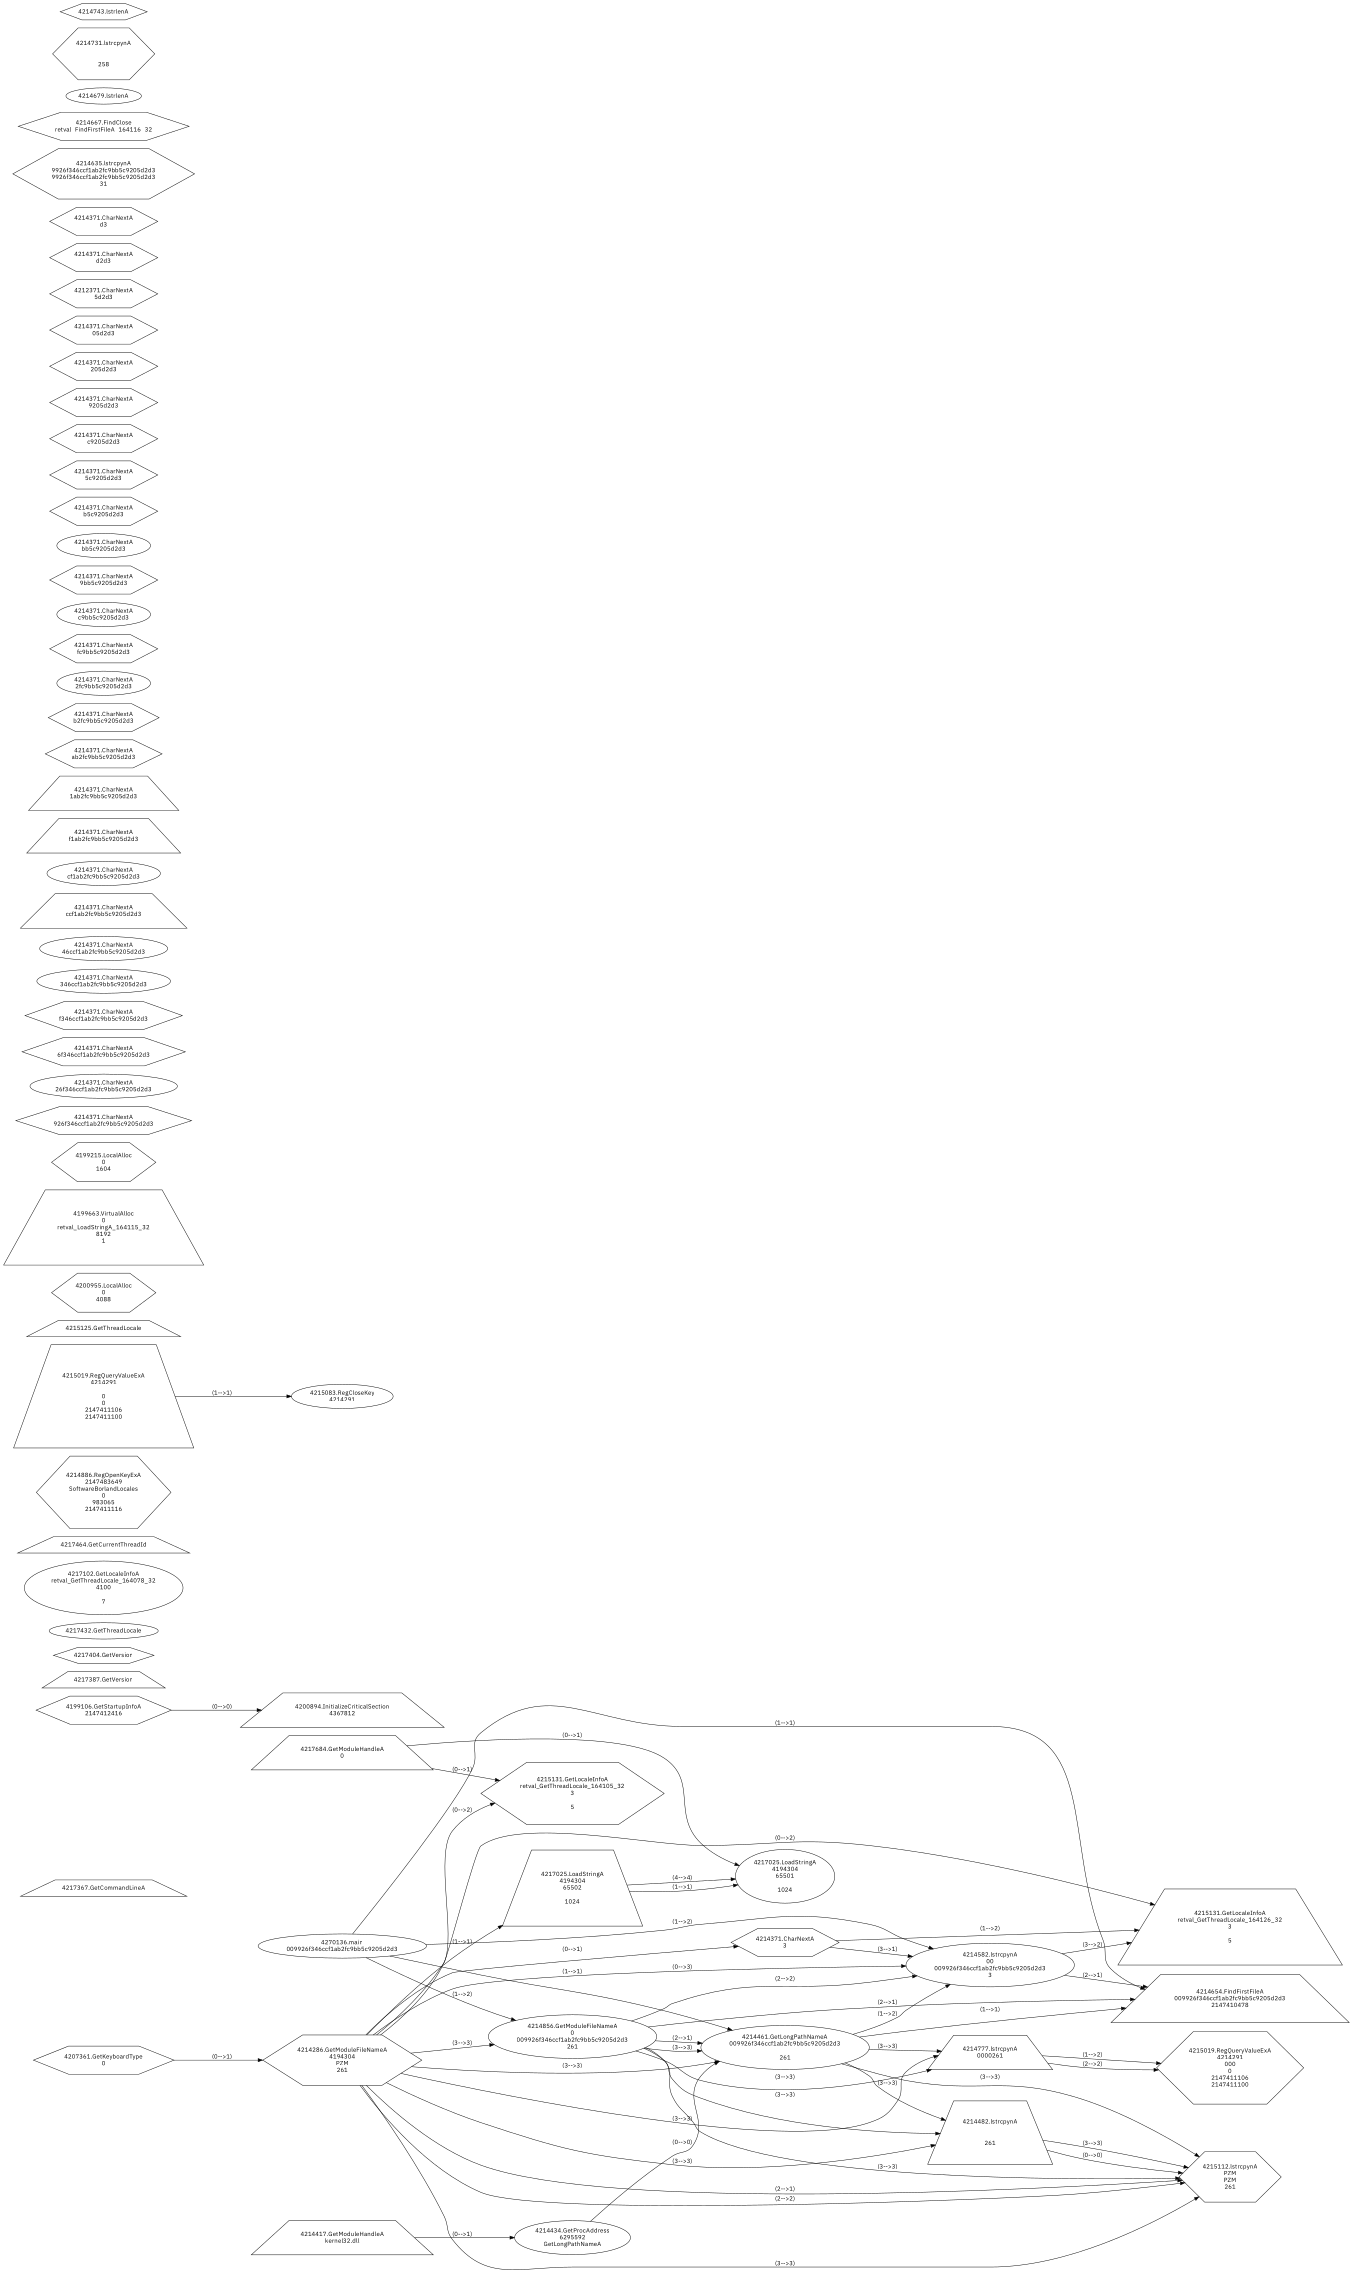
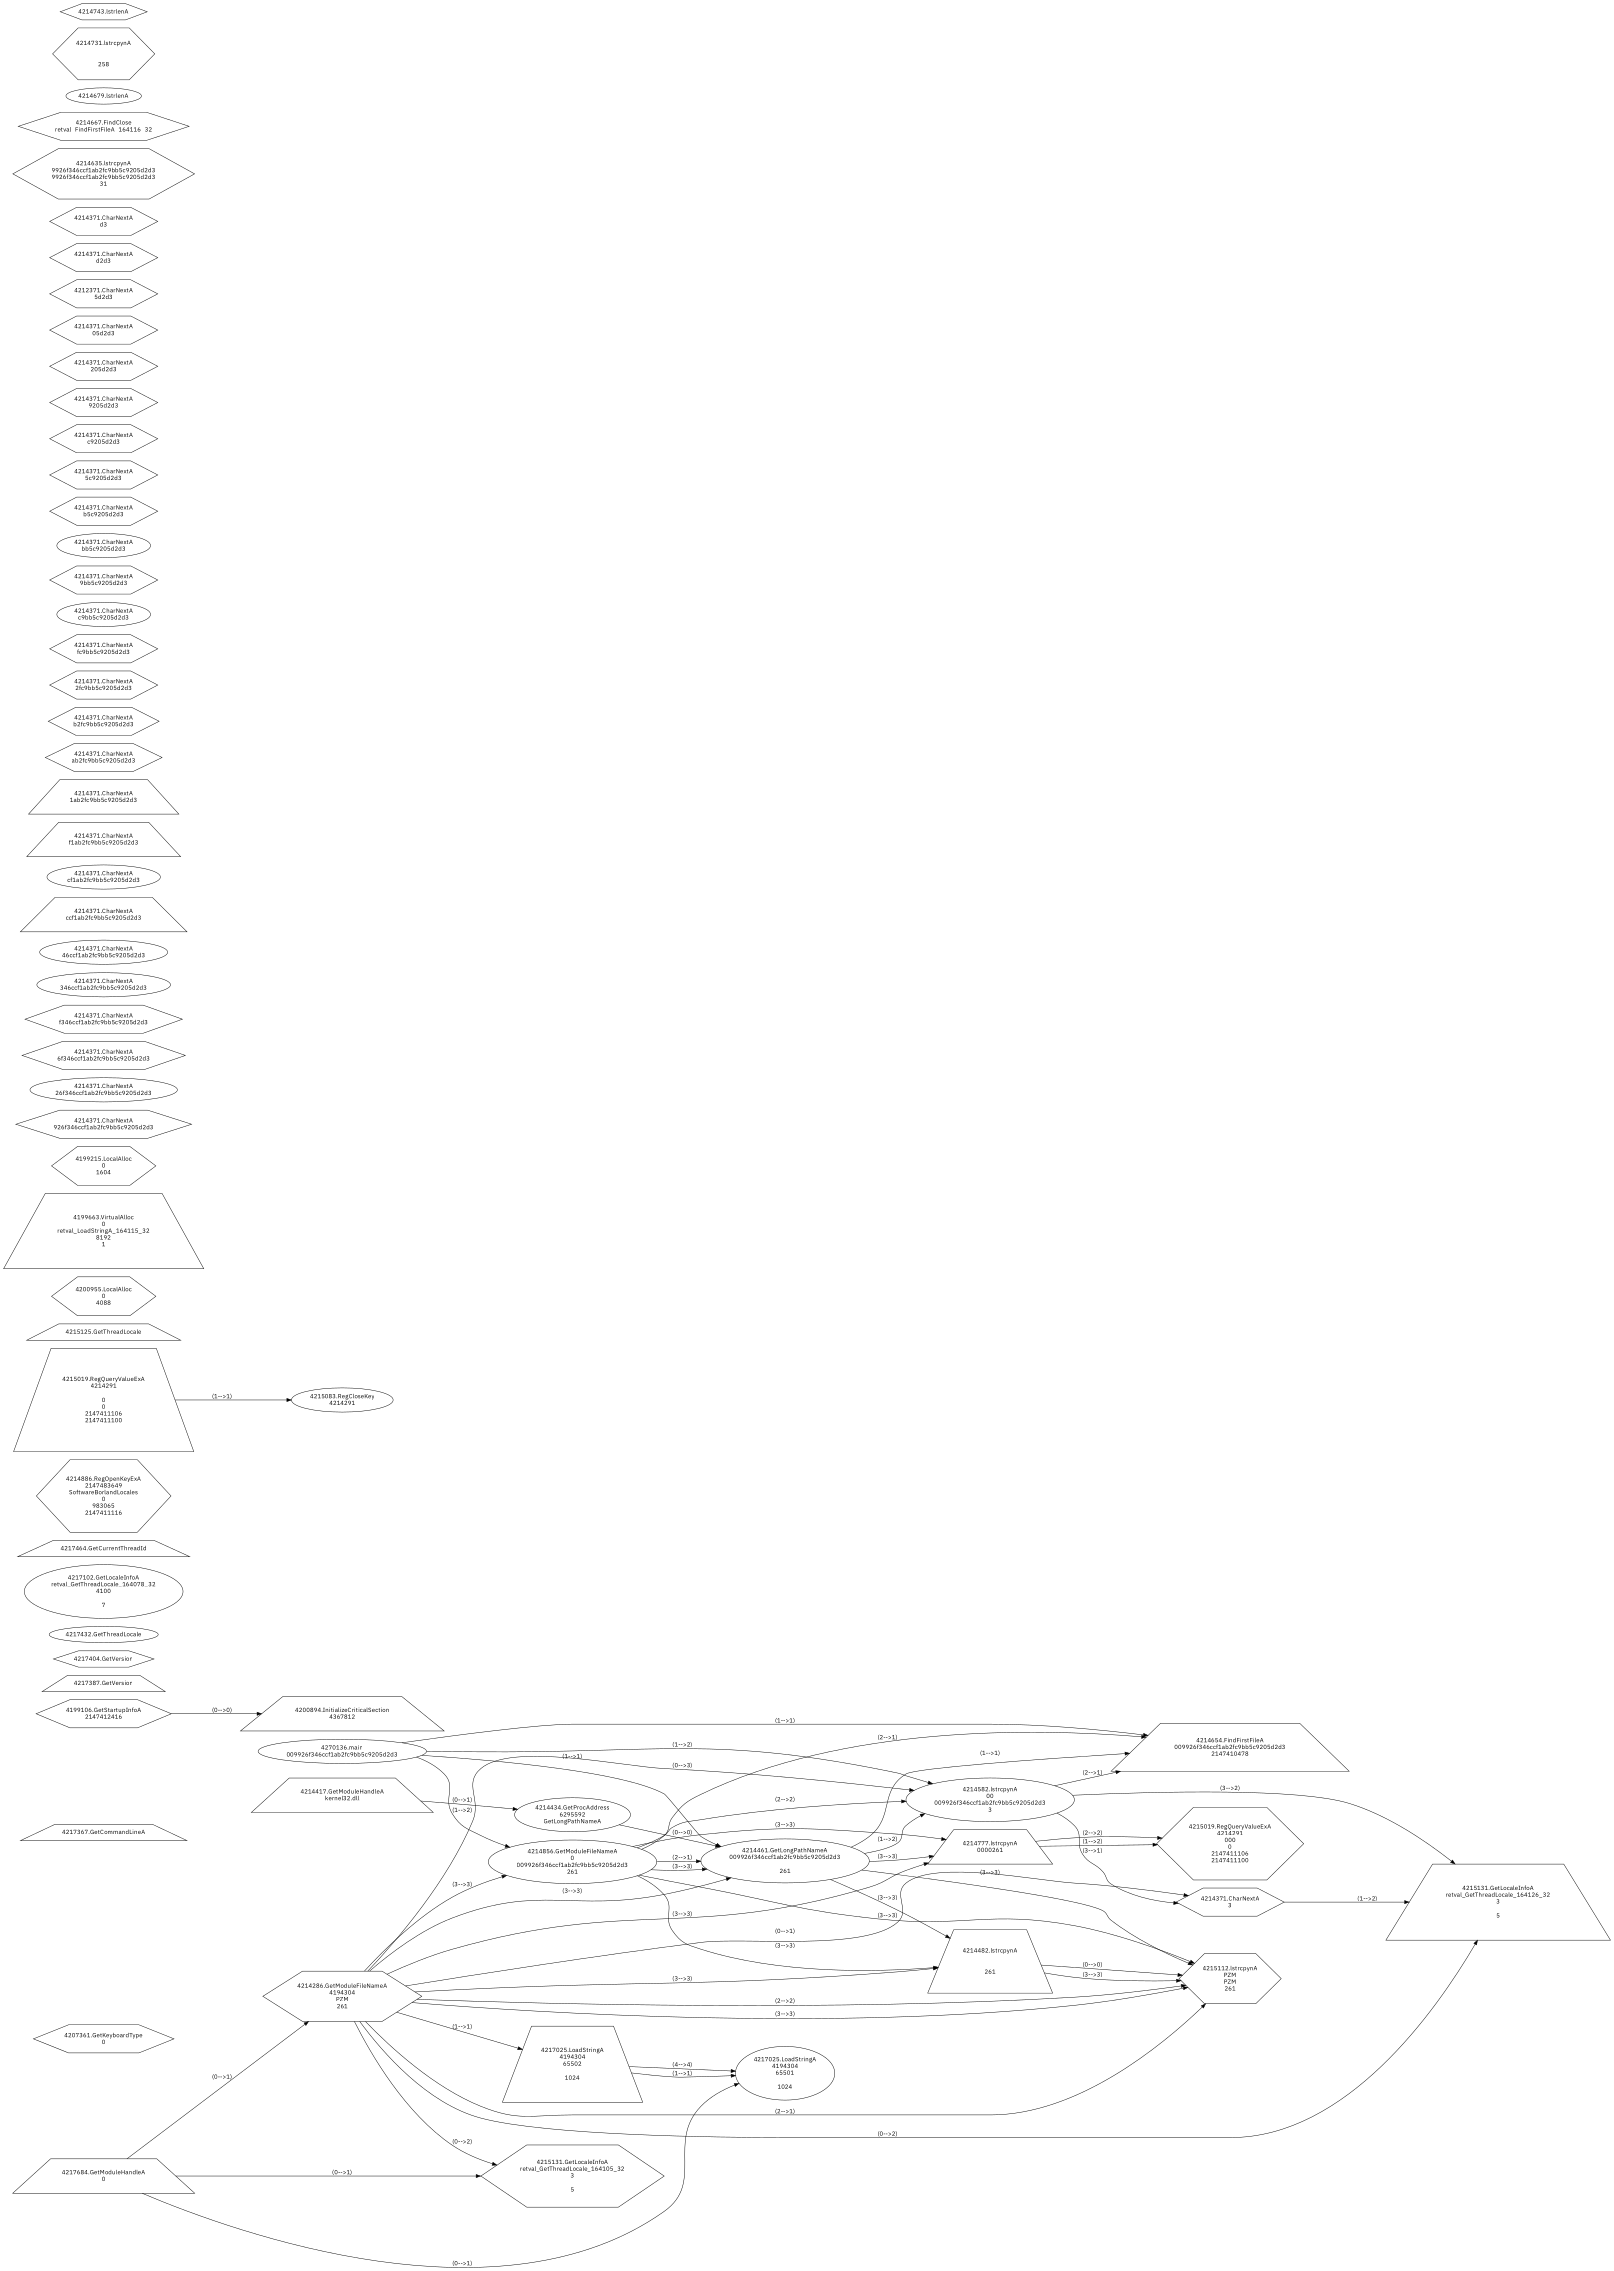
node "4214371.CharNextA 2fc9bb5c9205d2d3": shape ellipse -> hexagon
edge "4214371.CharNextA 3" -> "4214582.lstrcpynA 00 009926f346ccf1ab2fc9bb5c9205d2d3 3": reversed
edge "4207361.GetKeyboardType 0" -> "4214286.GetModuleFileNameA 4194304 PZM 261": now "4217684.GetModuleHandleA 0" -> "4214286.GetModuleFileNameA 4194304 PZM 261"
